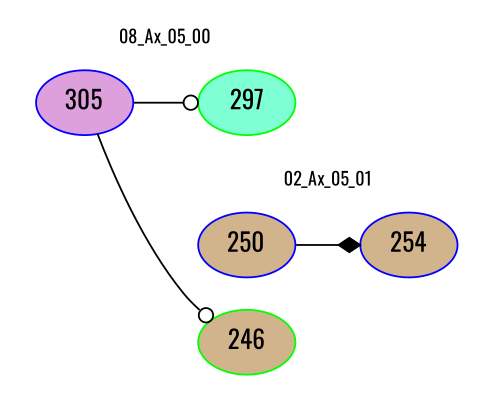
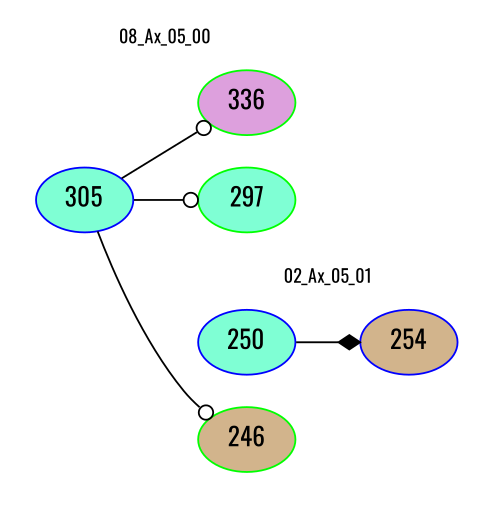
node "305": fillcolor plum -> aquamarine
node "336": added
node "250": fillcolor tan -> aquamarine
